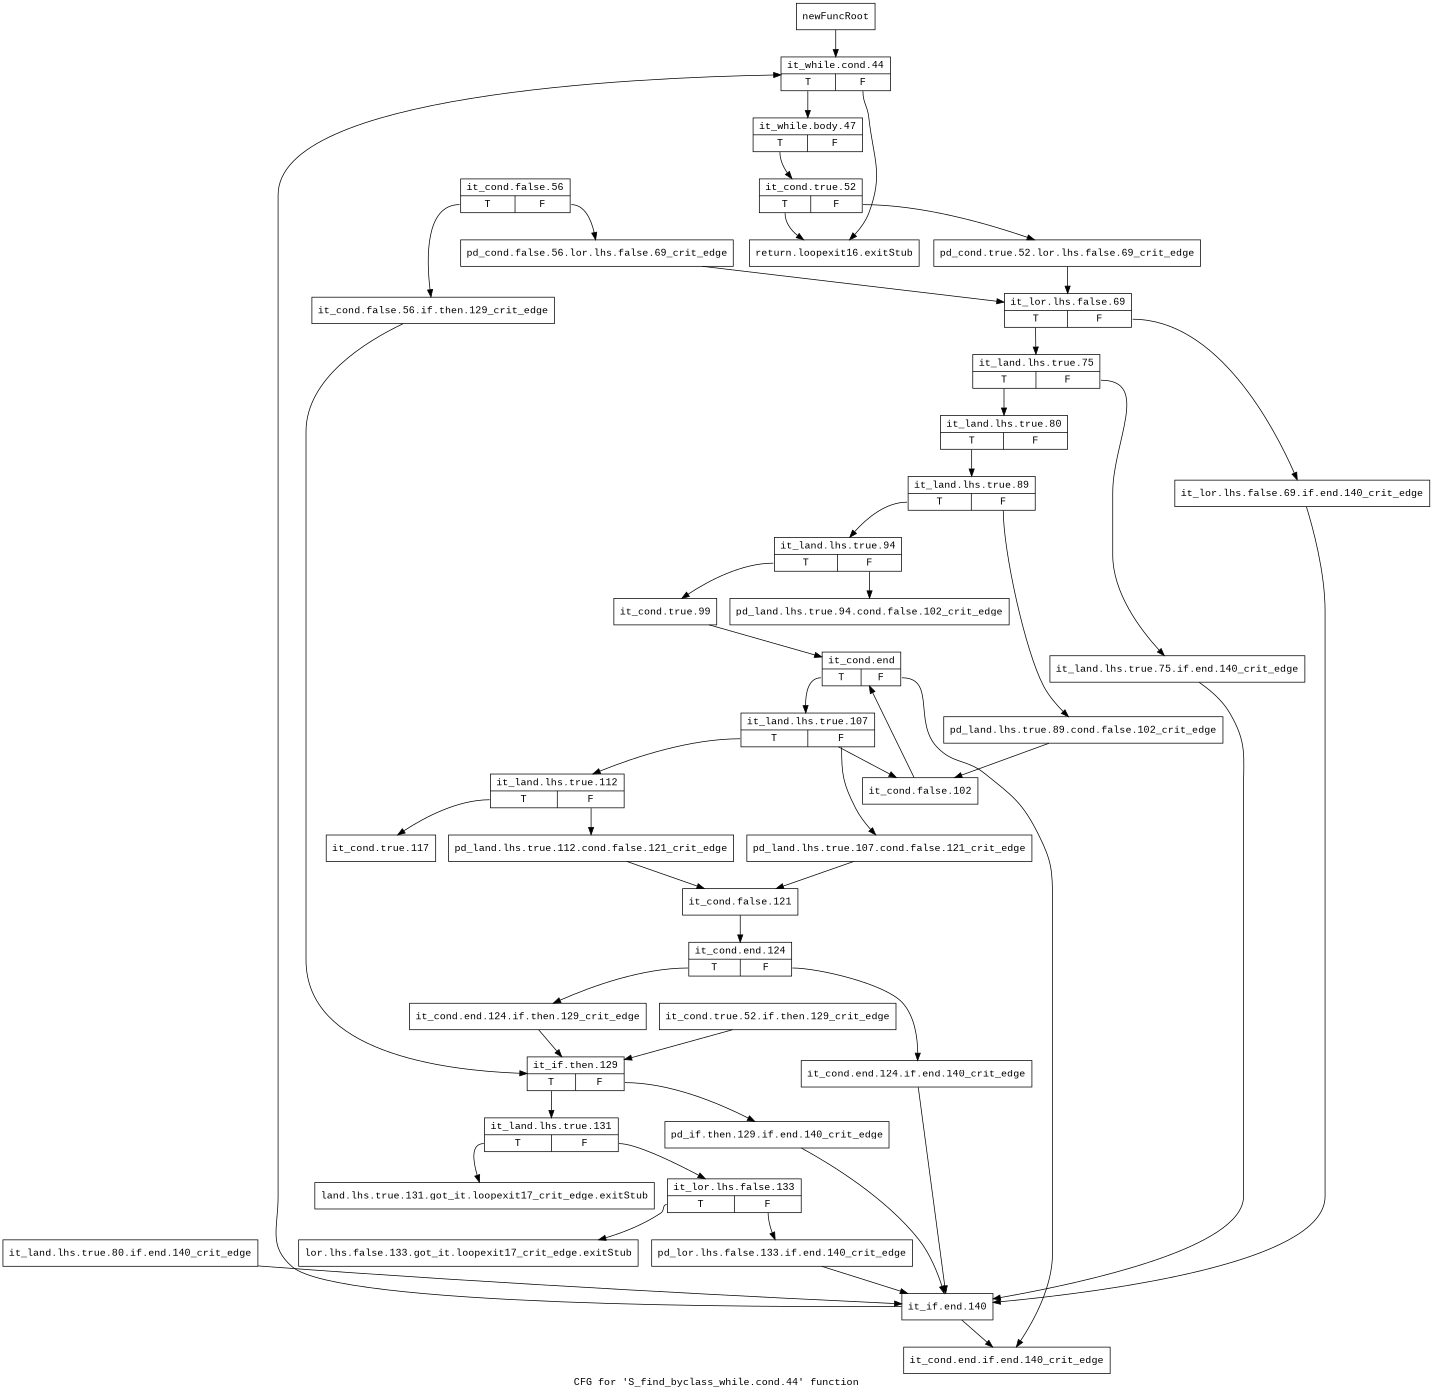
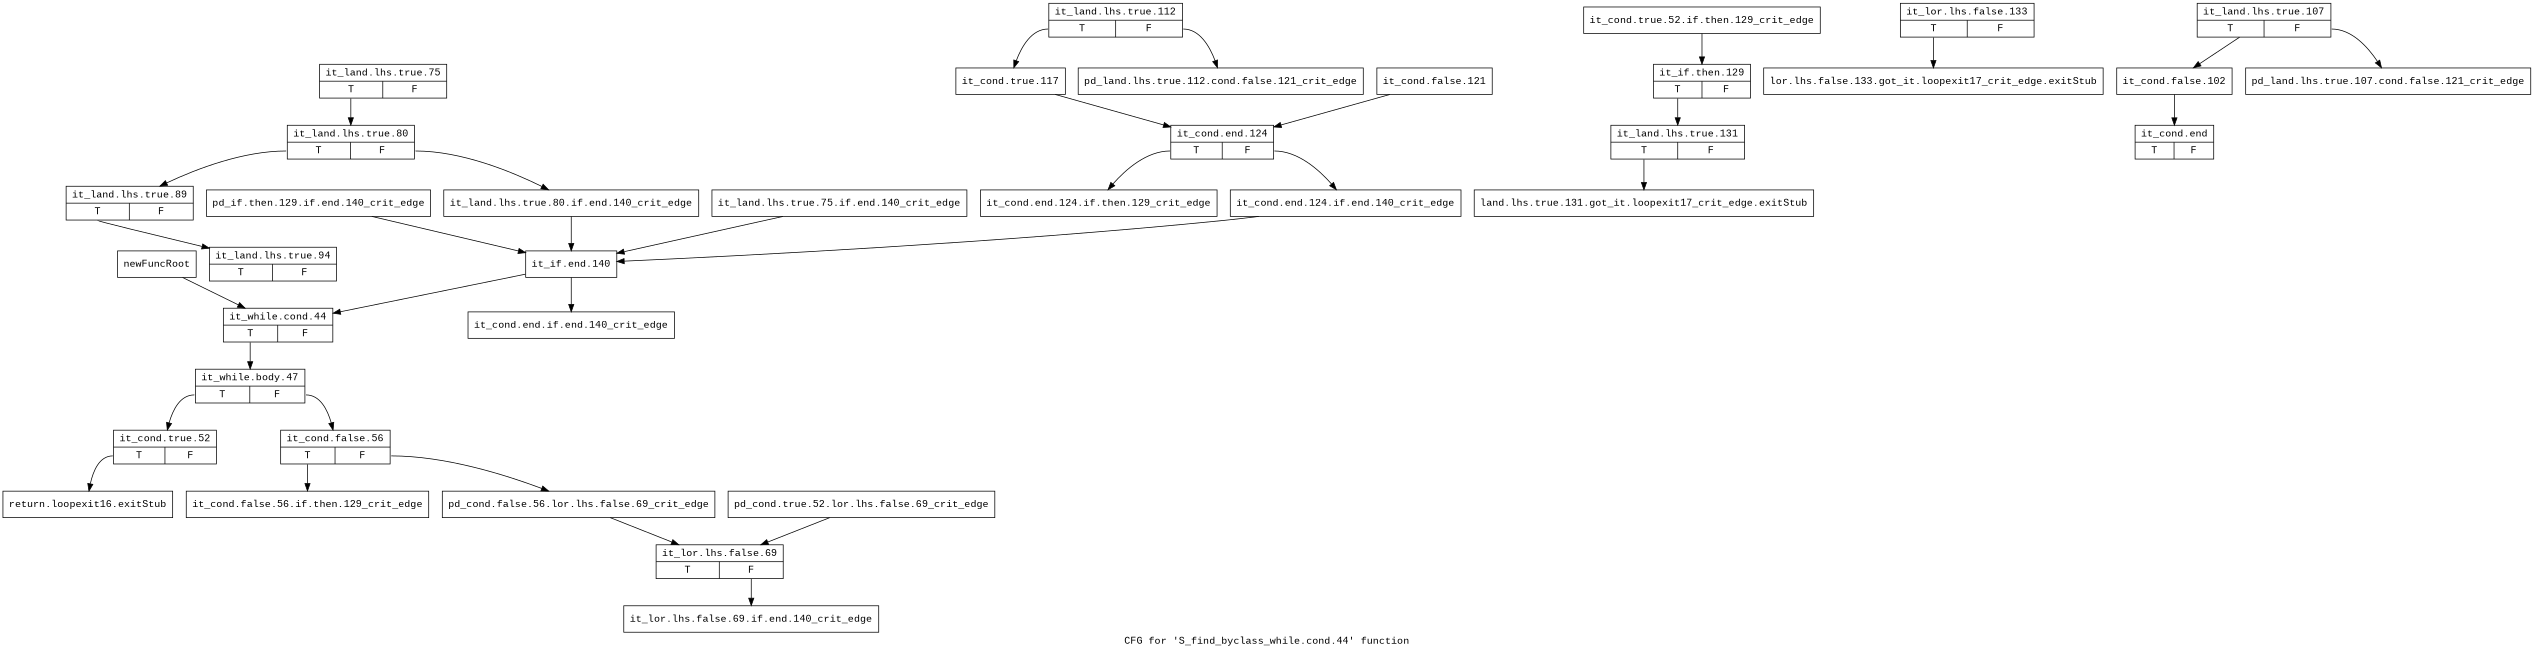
edge "it_cond.true.117" -> "it_cond.end.124": added
edge "it_land.lhs.true.80" -> "it_land.lhs.true.80.if.end.140_crit_edge": added
edge "it_while.cond.44" -> "return.loopexit16.exitStub": removed
edge "it_cond.true.52" -> "pd_cond.true.52.lor.lhs.false.69_crit_edge": removed
edge "it_lor.lhs.false.69" -> "it_land.lhs.true.75": removed
edge "it_while.body.47" -> "it_cond.false.56": added
edge "it_land.lhs.true.75" -> "it_land.lhs.true.75.if.end.140_crit_edge": removed
node "it_cond.true.99": removed
node "pd_land.lhs.true.94.cond.false.102_crit_edge": removed
edge "it_cond.end" -> "it_land.lhs.true.107": removed
node "pd_land.lhs.true.89.cond.false.102_crit_edge": removed
edge "it_land.lhs.true.107" -> "it_land.lhs.true.112": removed
edge "it_cond.false.56.if.then.129_crit_edge" -> "it_if.then.129": removed
edge "pd_land.lhs.true.112.cond.false.121_crit_edge" -> "it_cond.false.121": removed
edge "pd_land.lhs.true.107.cond.false.121_crit_edge" -> "it_cond.false.121": removed
edge "it_cond.end" -> "it_cond.end.if.end.140_crit_edge": removed
edge "it_lor.lhs.false.69.if.end.140_crit_edge" -> "it_if.end.140": removed
edge "it_cond.end.124.if.then.129_crit_edge" -> "it_if.then.129": removed
edge "it_if.then.129" -> "pd_if.then.129.if.end.140_crit_edge": removed
edge "it_land.lhs.true.131" -> "it_lor.lhs.false.133": removed
node "pd_lor.lhs.false.133.if.end.140_crit_edge": removed
